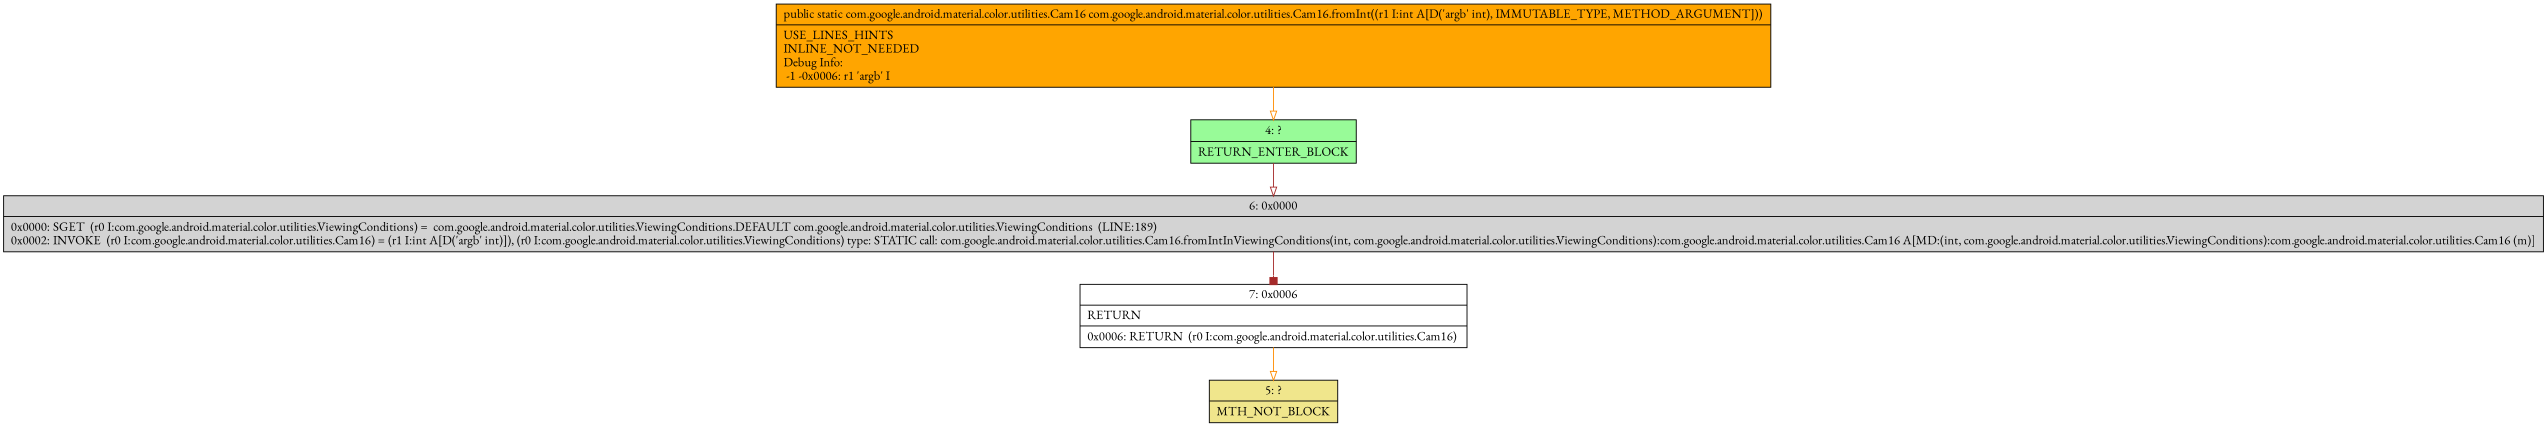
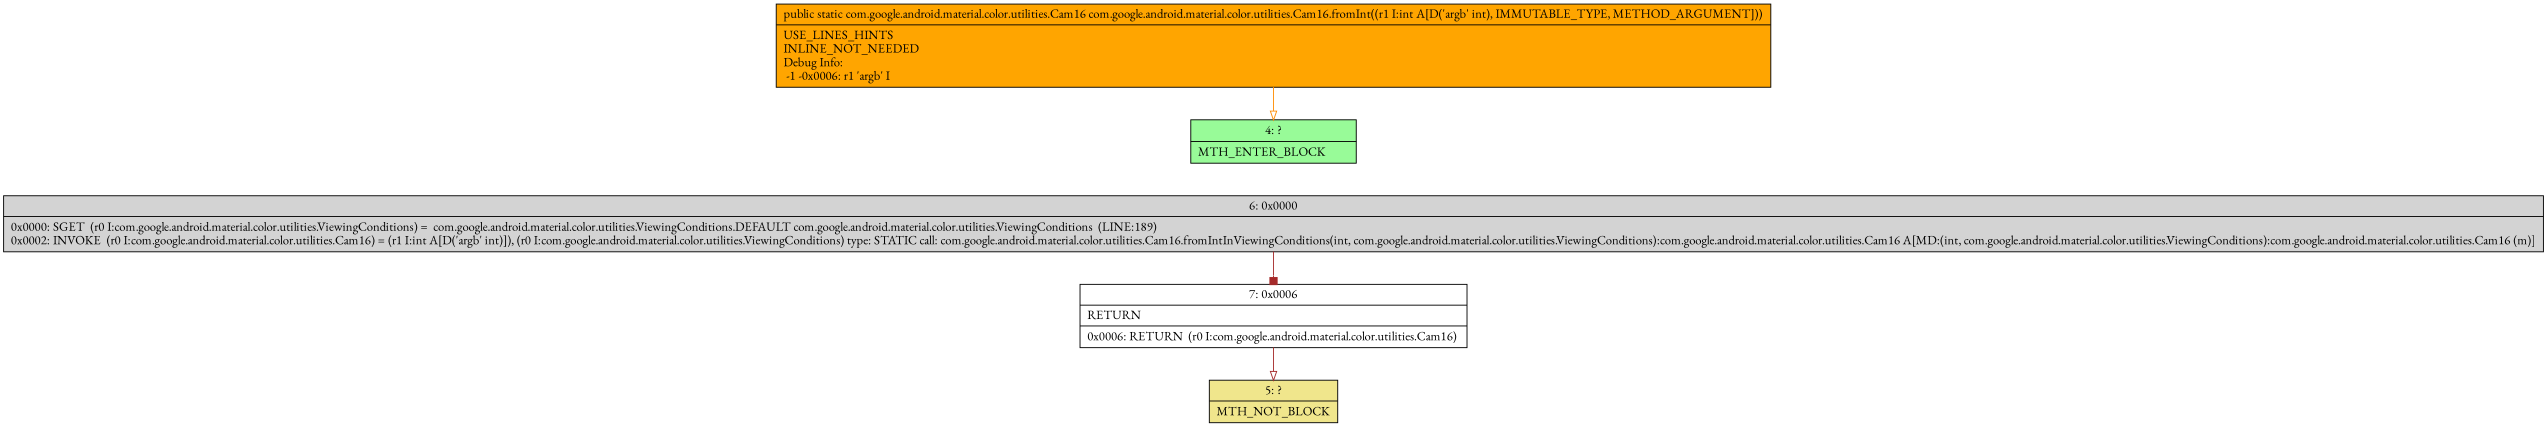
node "4: ?": text "RETURN_ENTER_BLOCK" -> "MTH_ENTER_BLOCK"
edge "4: ?" -> "6: 0x0000": removed
edge "7: 0x0006" -> "5: ?": color darkorange -> brown
